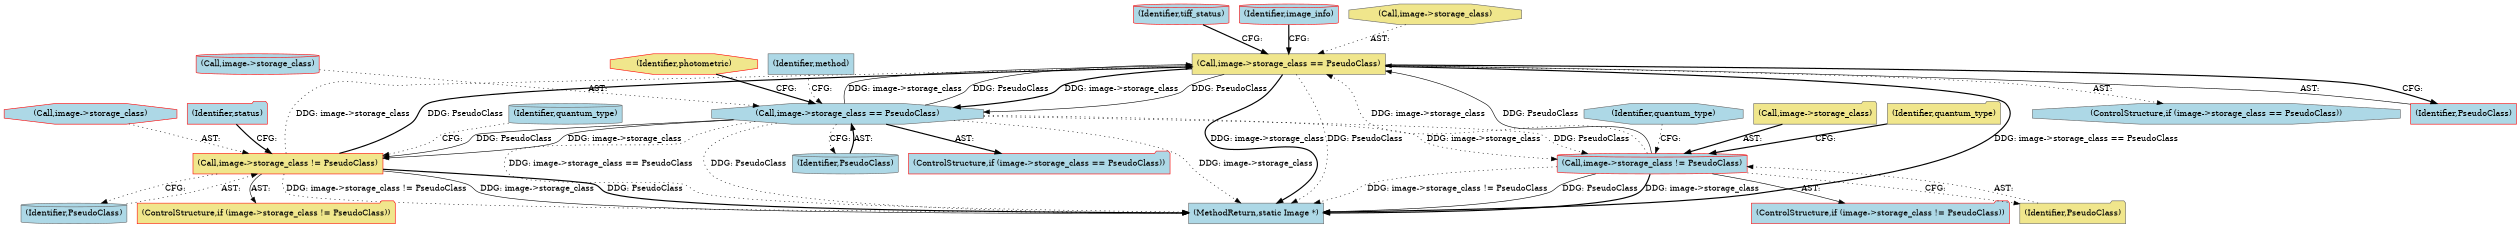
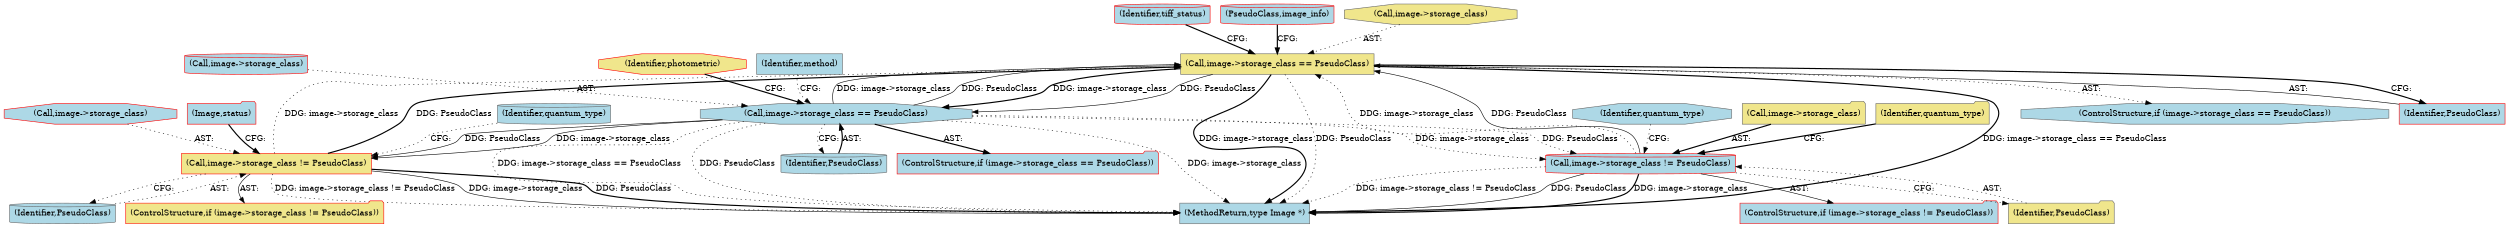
node "(Identifier,image_info)": label "(Identifier,image_info)" -> "(PseudoClass,image_info)"
node "(Identifier,status)": label "(Identifier,status)" -> "(Image,status)"
node "(MethodReturn,static Image *)": label "(MethodReturn,static Image *)" -> "(MethodReturn,type Image *)"
